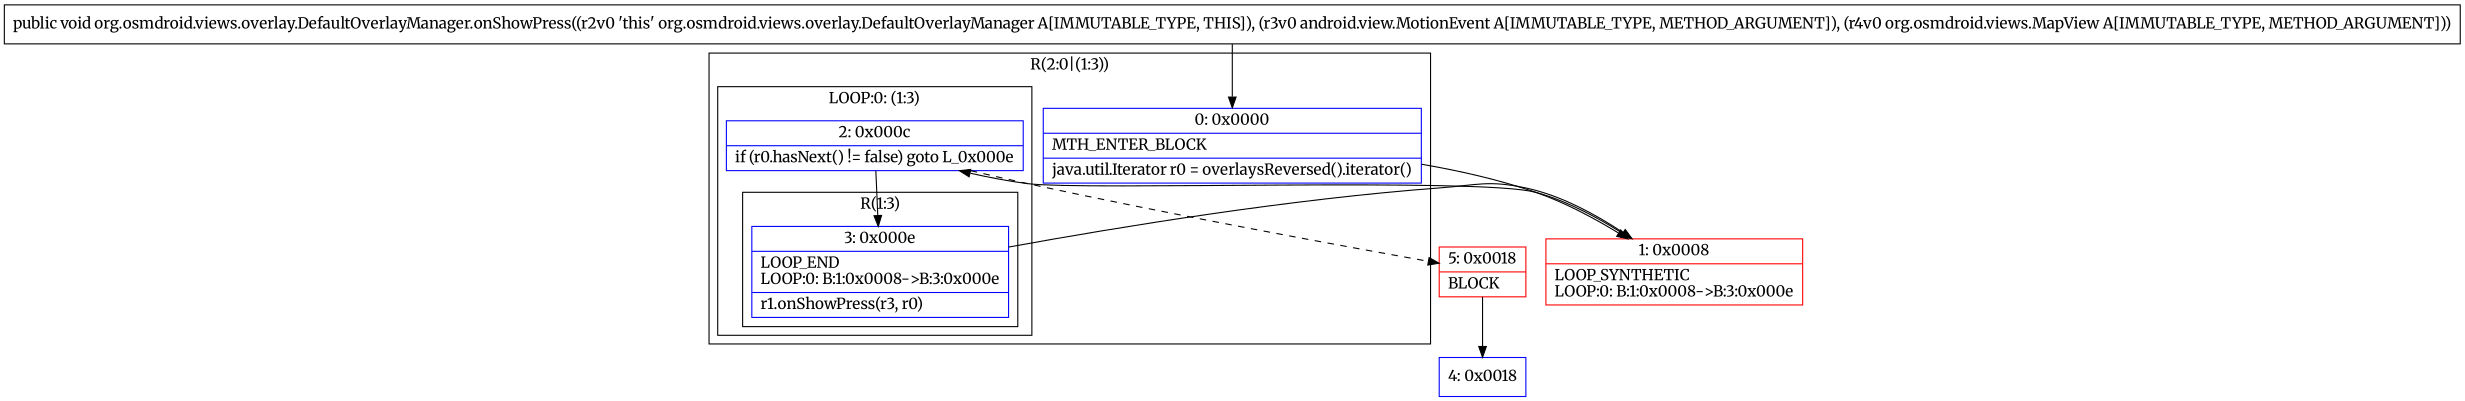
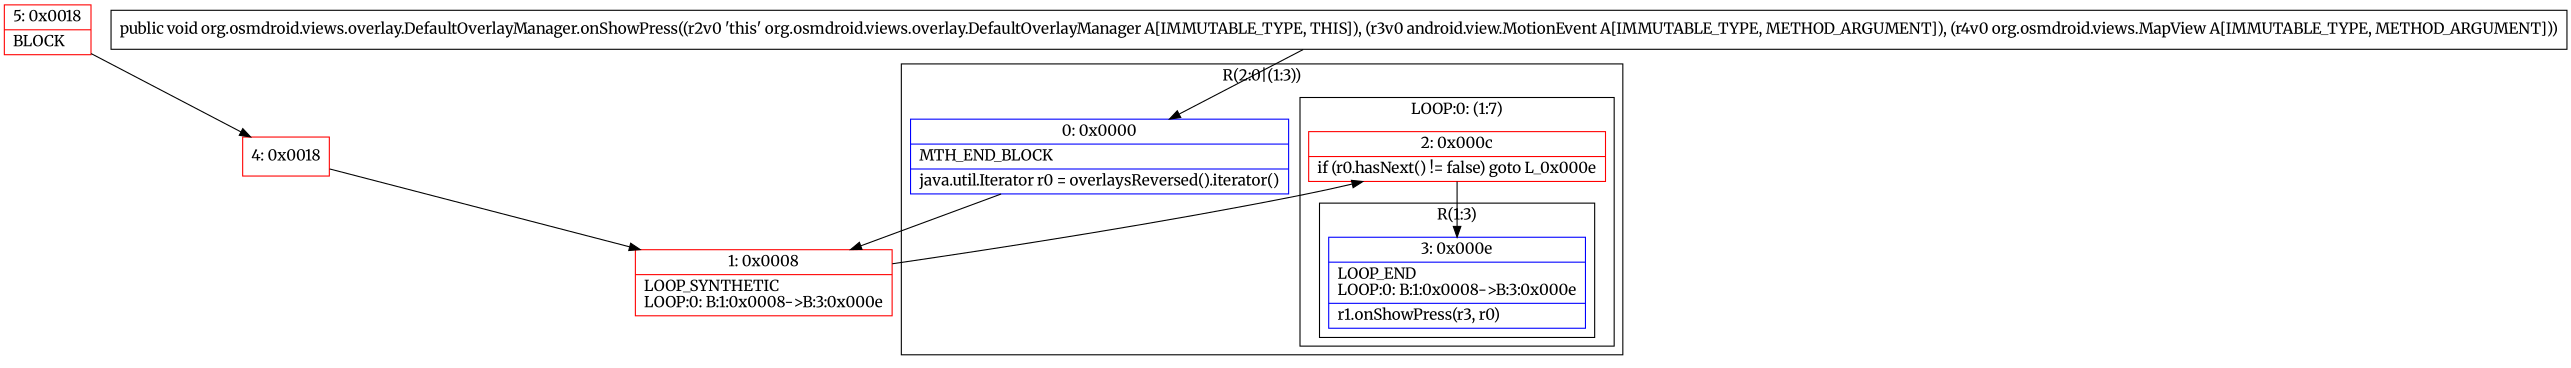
cluster "LOOP:0: (1:3)": label "LOOP:0: (1:3)" -> "LOOP:0: (1:7)"
node "0: 0x0000": text "MTH_ENTER_BLOCK" -> "MTH_END_BLOCK"
node "2: 0x000c": color blue -> red
edge "3: 0x000e" -> "1: 0x0008": now "4: 0x0018" -> "1: 0x0008"
edge "2: 0x000c" -> "5: 0x0018": removed
node "4: 0x0018": color blue -> red
